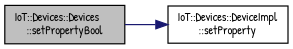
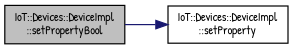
node "IoT::Devices::Devices ::setPropertyBool": label "IoT::Devices::Devices ::setPropertyBool" -> "IoT::Devices::DeviceImpl ::setPropertyBool"
